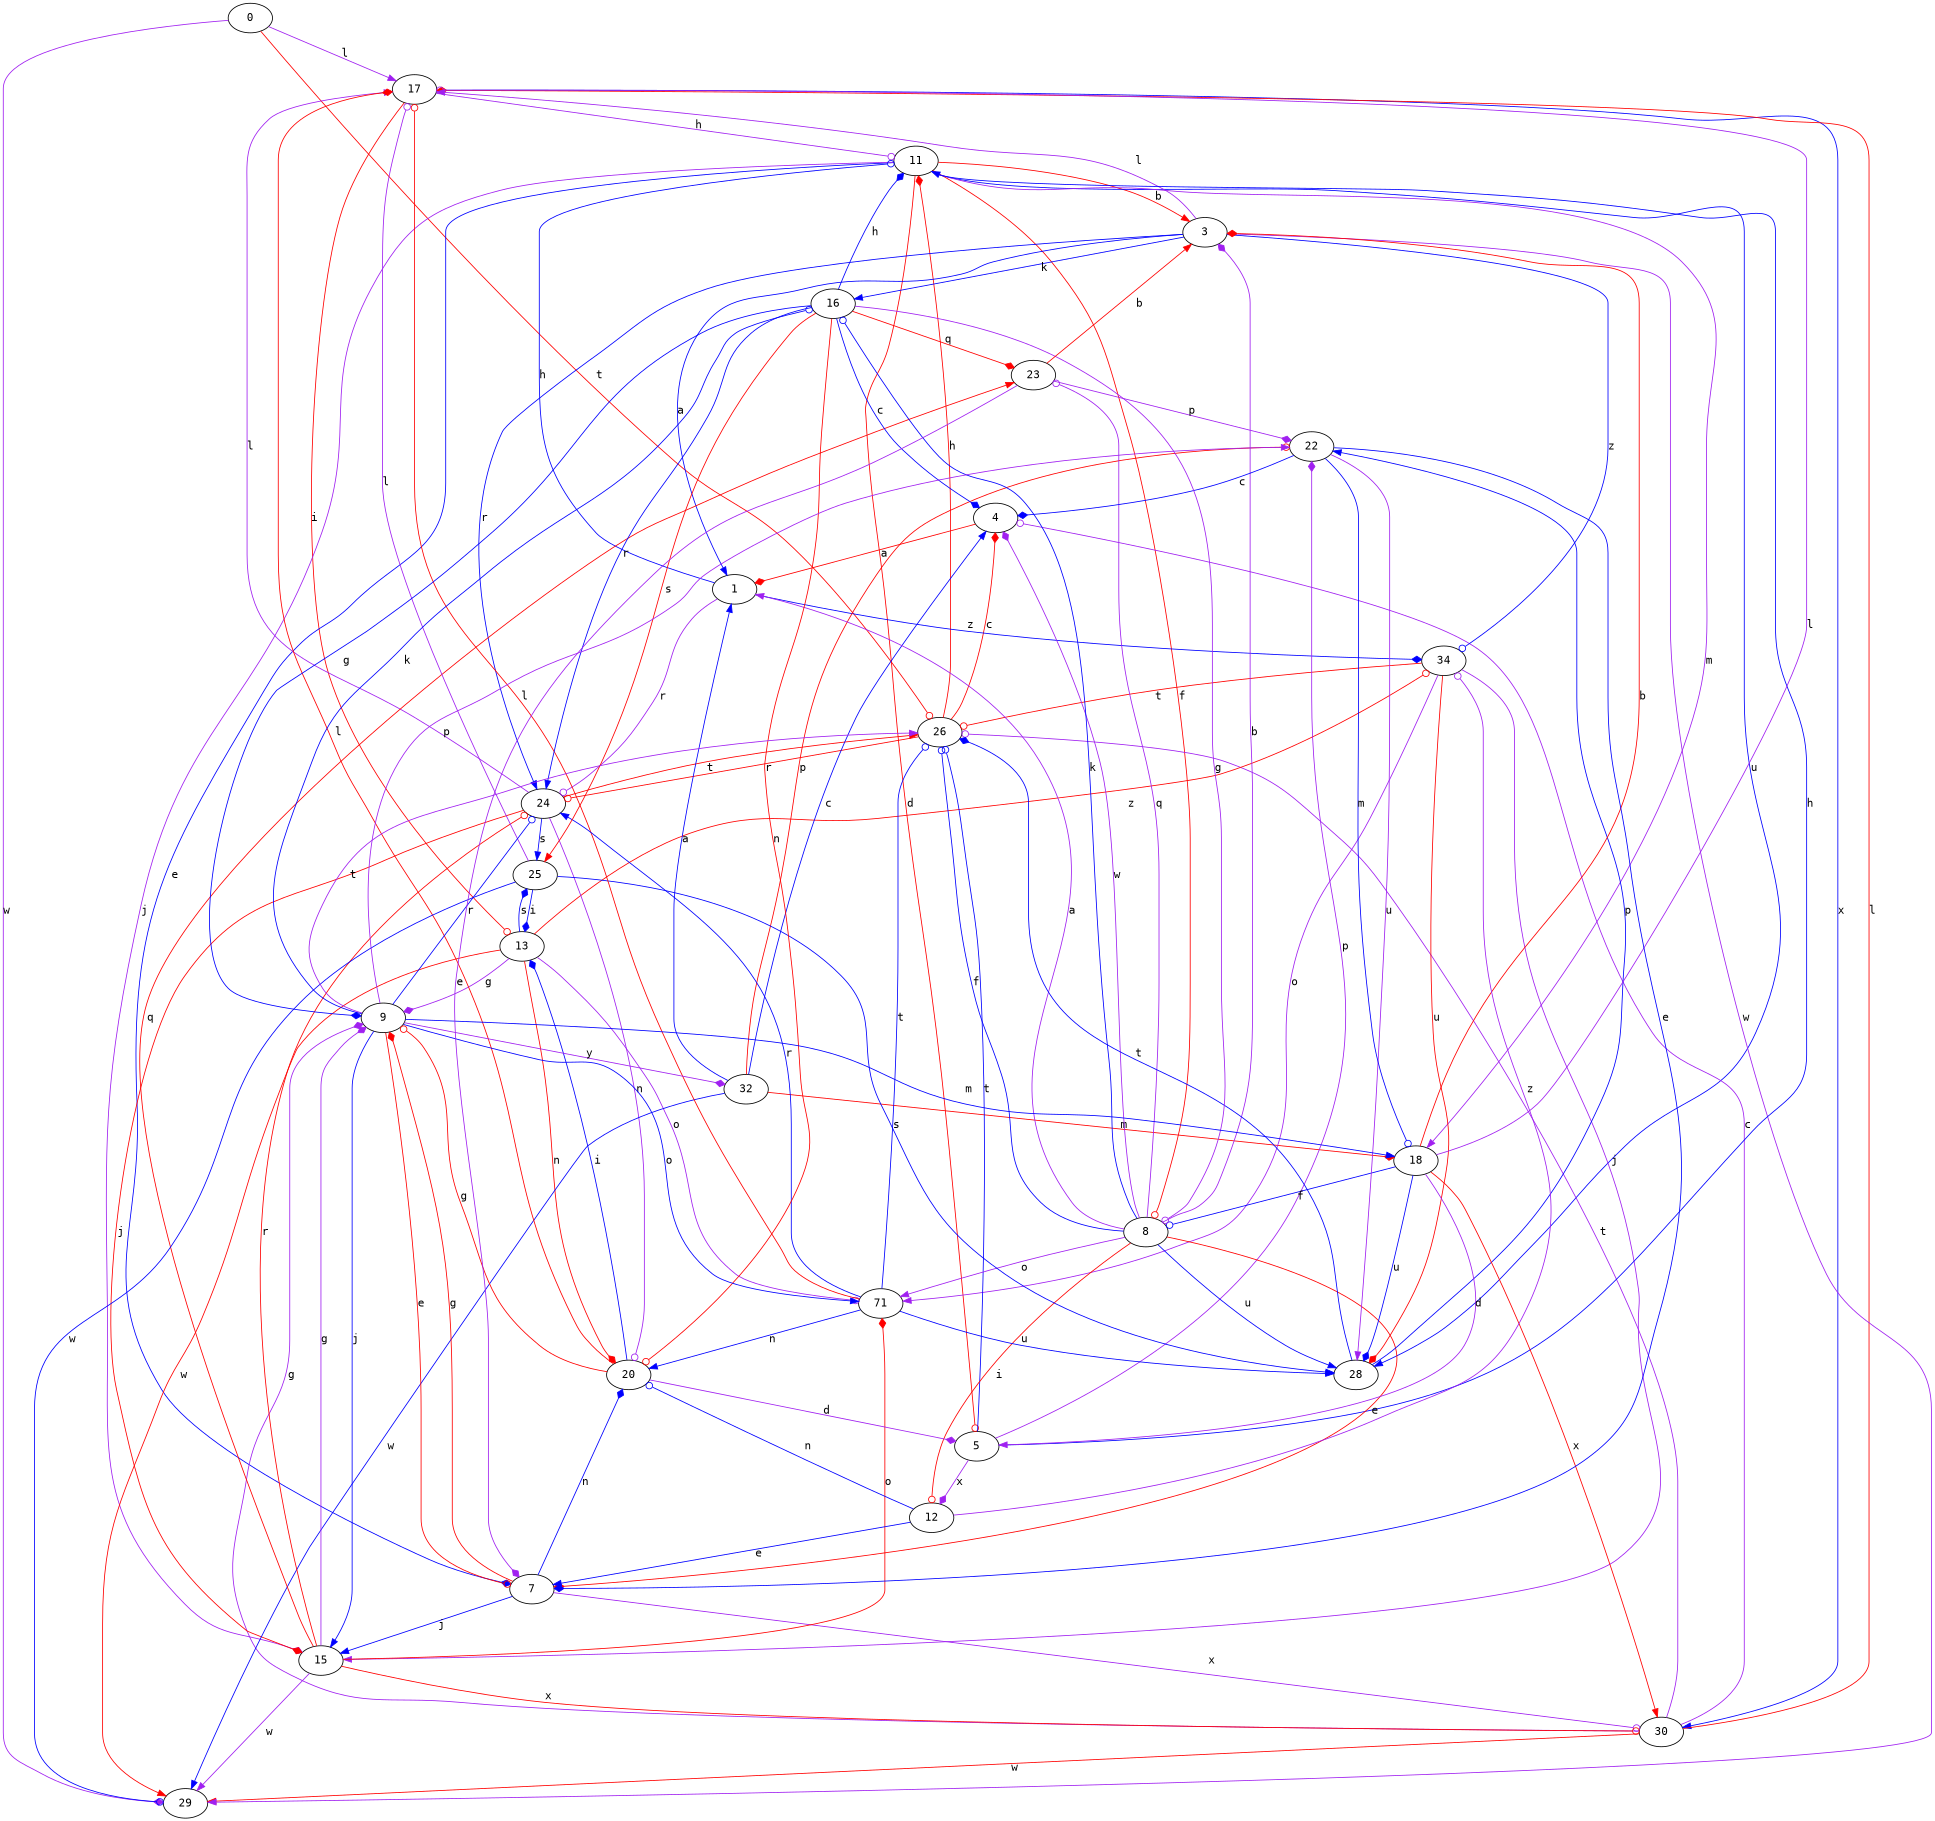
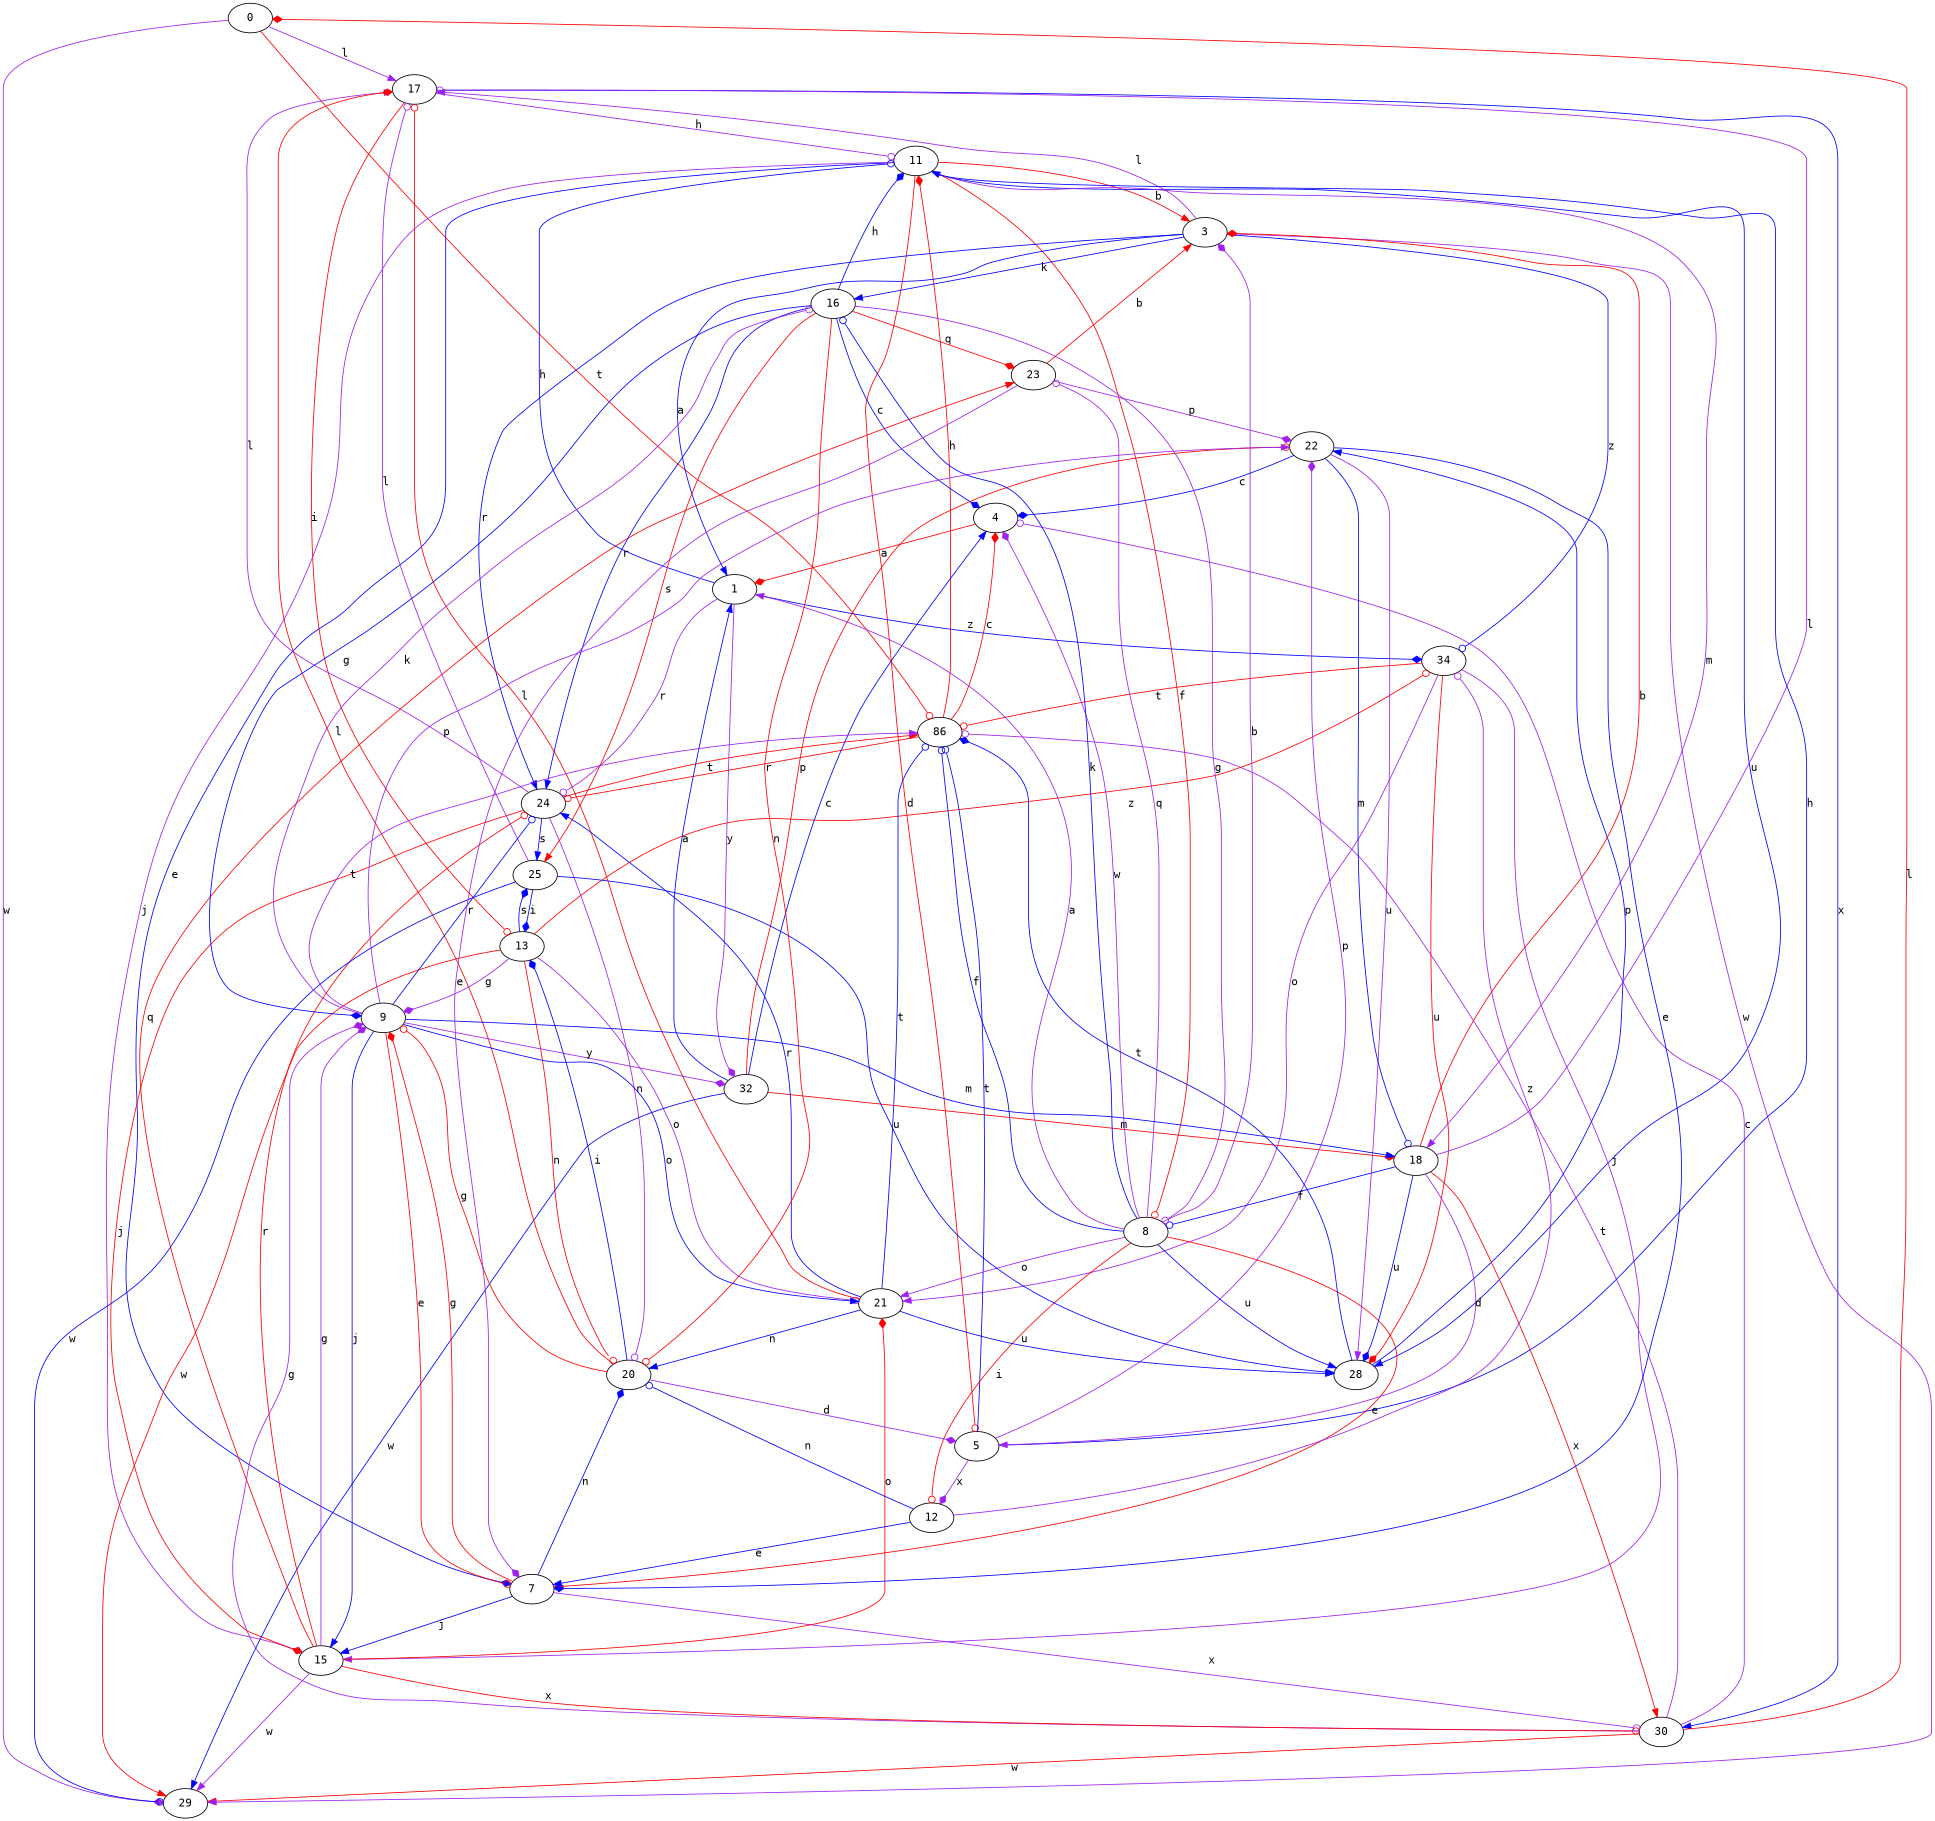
edge "30" -> "17": now "30" -> "0"
edge "9" -> "16": color blue -> purple
node "26": label "26" -> "86"
edge "1" -> "32": added, label "y"
edge "25" -> "28": label "s" -> "u"
edge "13" -> "20": arrowhead diamond -> odot
node "71": label "71" -> "21"
